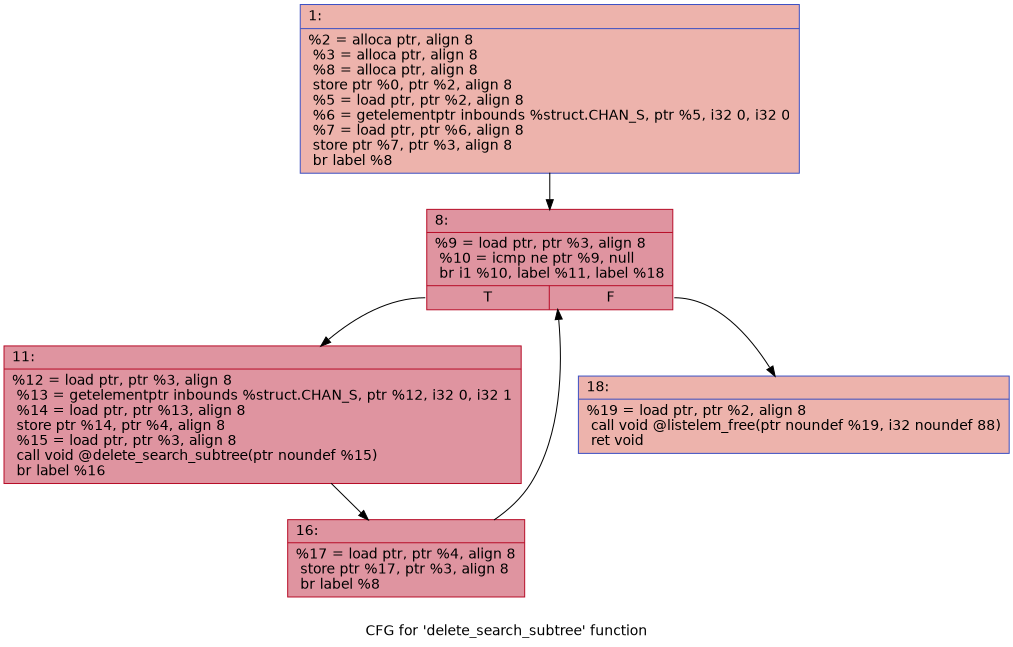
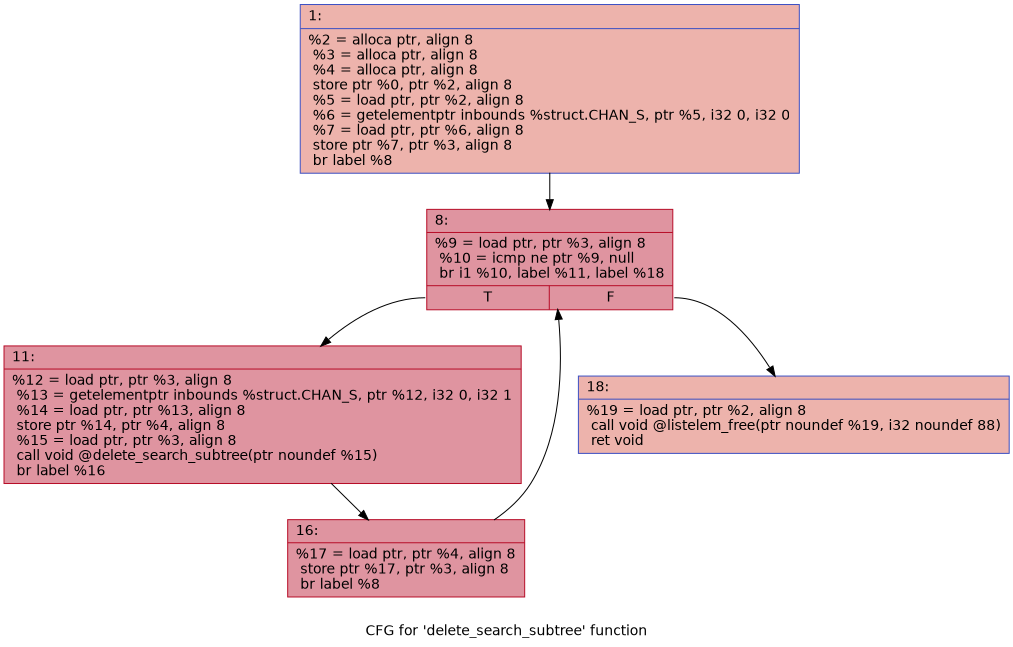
node "1:": text "%8 = alloca ptr, align 8" -> "%4 = alloca ptr, align 8"
